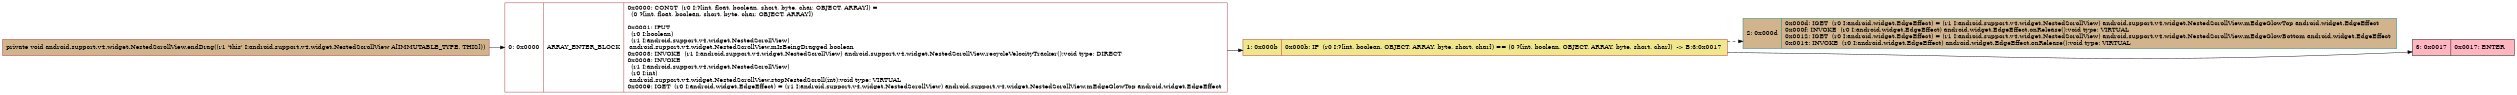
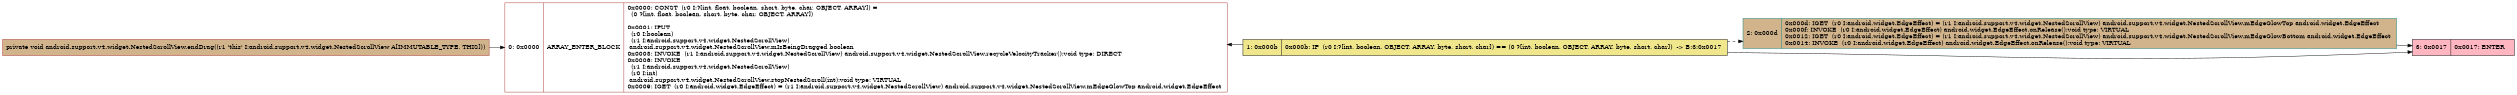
edge "2: 0x000d" -> "3: 0x0017": added
node "1: 0x000b": color brown -> black
edge "0: 0x0000" -> "1: 0x000b": reversed
